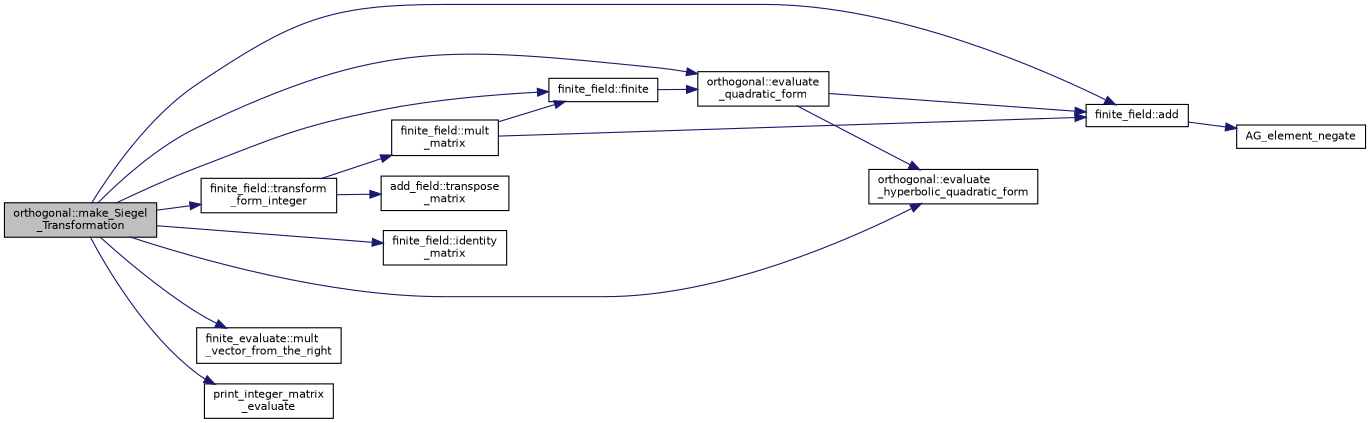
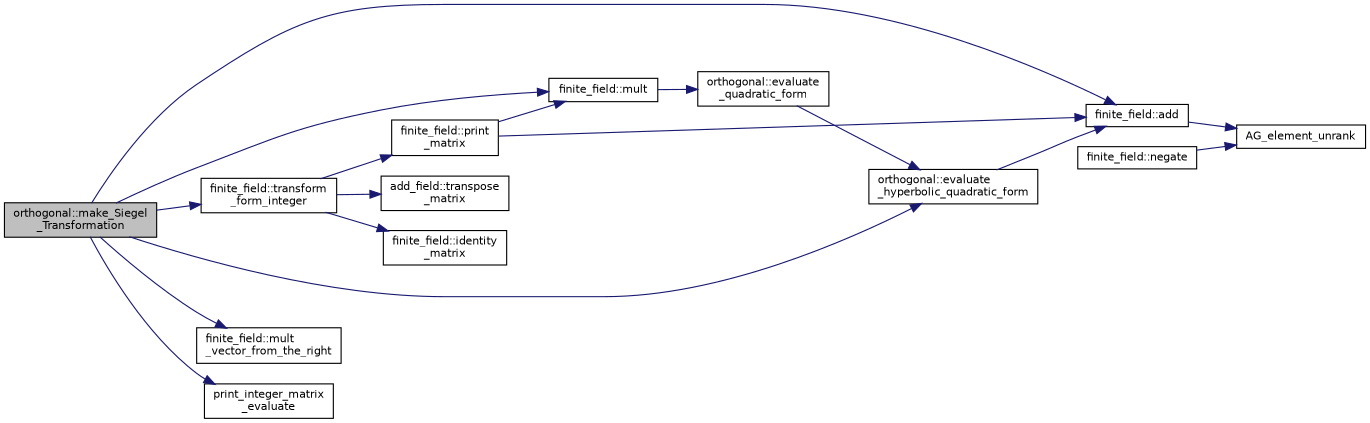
edge "orthogonal::make_Siegel _Transformation" -> "orthogonal::evaluate _quadratic_form": removed
node "finite_field::finite": label "finite_field::finite" -> "finite_field::mult"
edge "orthogonal::evaluate _quadratic_form" -> "finite_field::add": now "orthogonal::evaluate _hyperbolic_quadratic_form" -> "finite_field::add"
node "AG_element_negate": label "AG_element_negate" -> "AG_element_unrank"
node "finite_field::mult _matrix": label "finite_field::mult _matrix" -> "finite_field::print _matrix"
node "finite_field::negate": added
edge "orthogonal::make_Siegel _Transformation" -> "finite_field::identity _matrix": now "finite_field::transform _form_integer" -> "finite_field::identity _matrix"
node "finite_evaluate::mult _vector_from_the_right": label "finite_evaluate::mult _vector_from_the_right" -> "finite_field::mult _vector_from_the_right"
